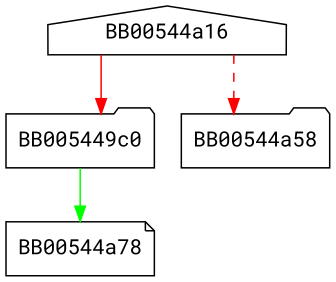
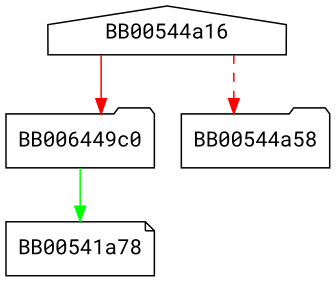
node "BB005449c0": label "BB005449c0" -> "BB006449c0"
node "BB00544a78": label "BB00544a78" -> "BB00541a78"
